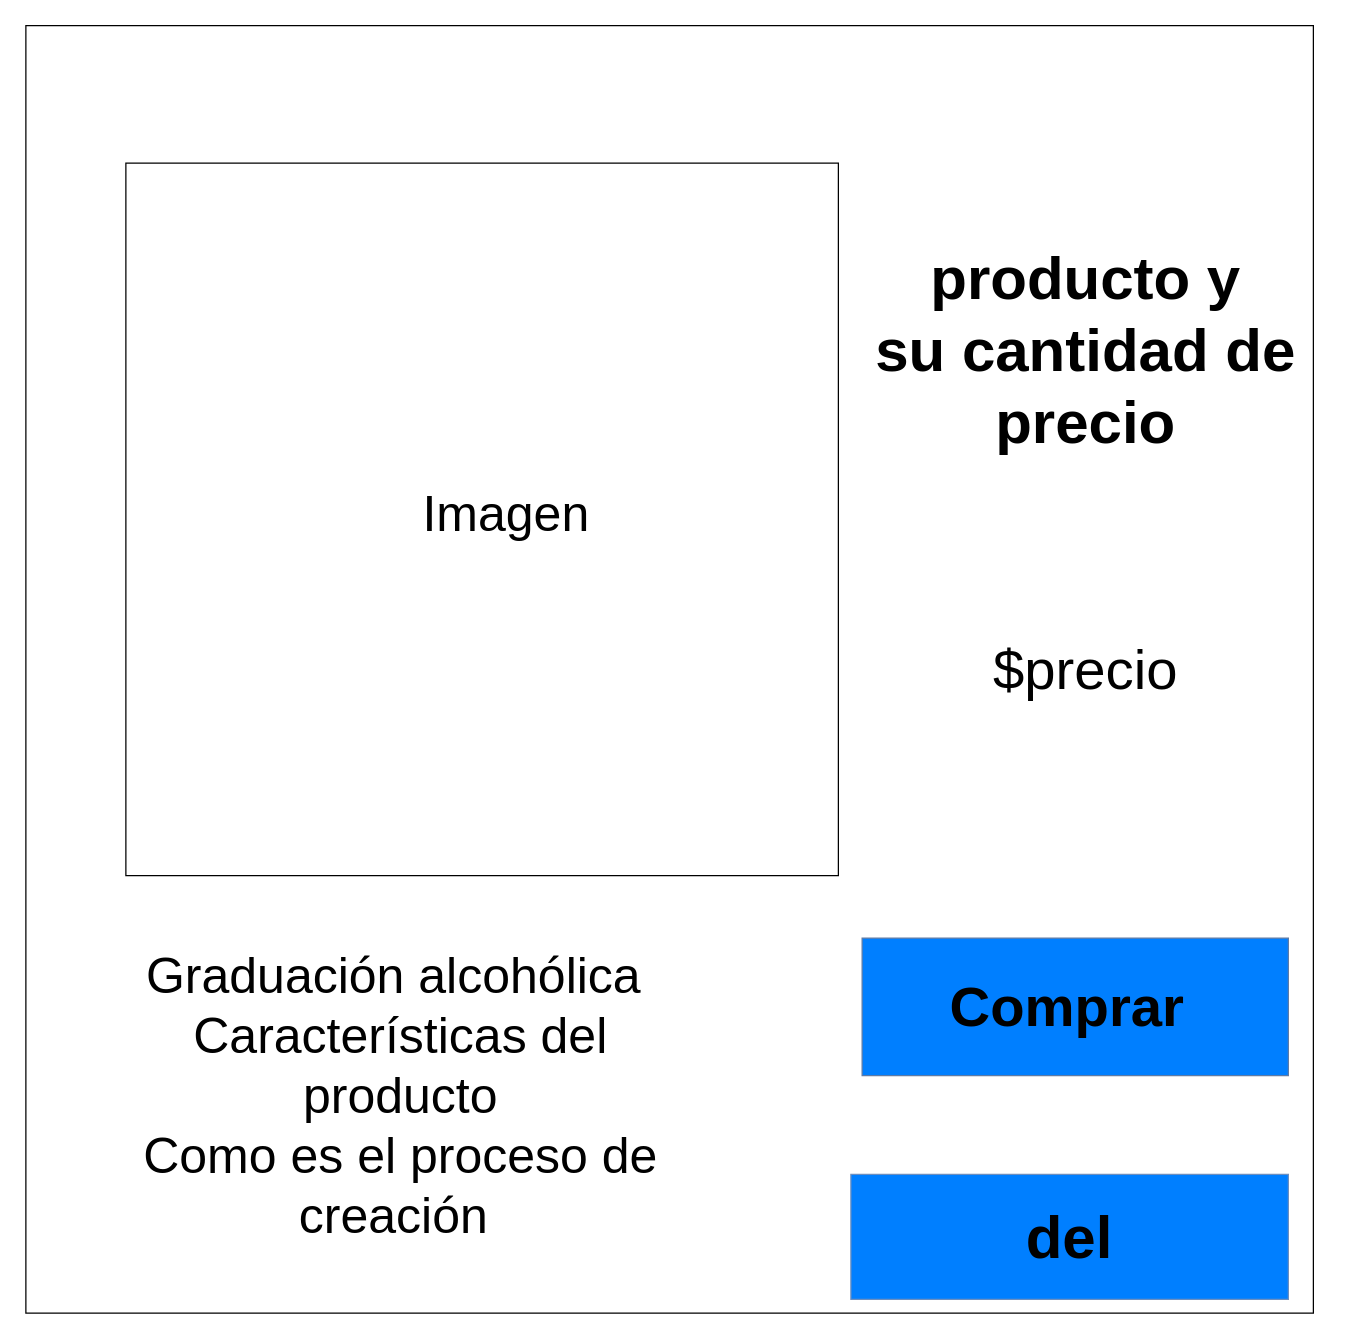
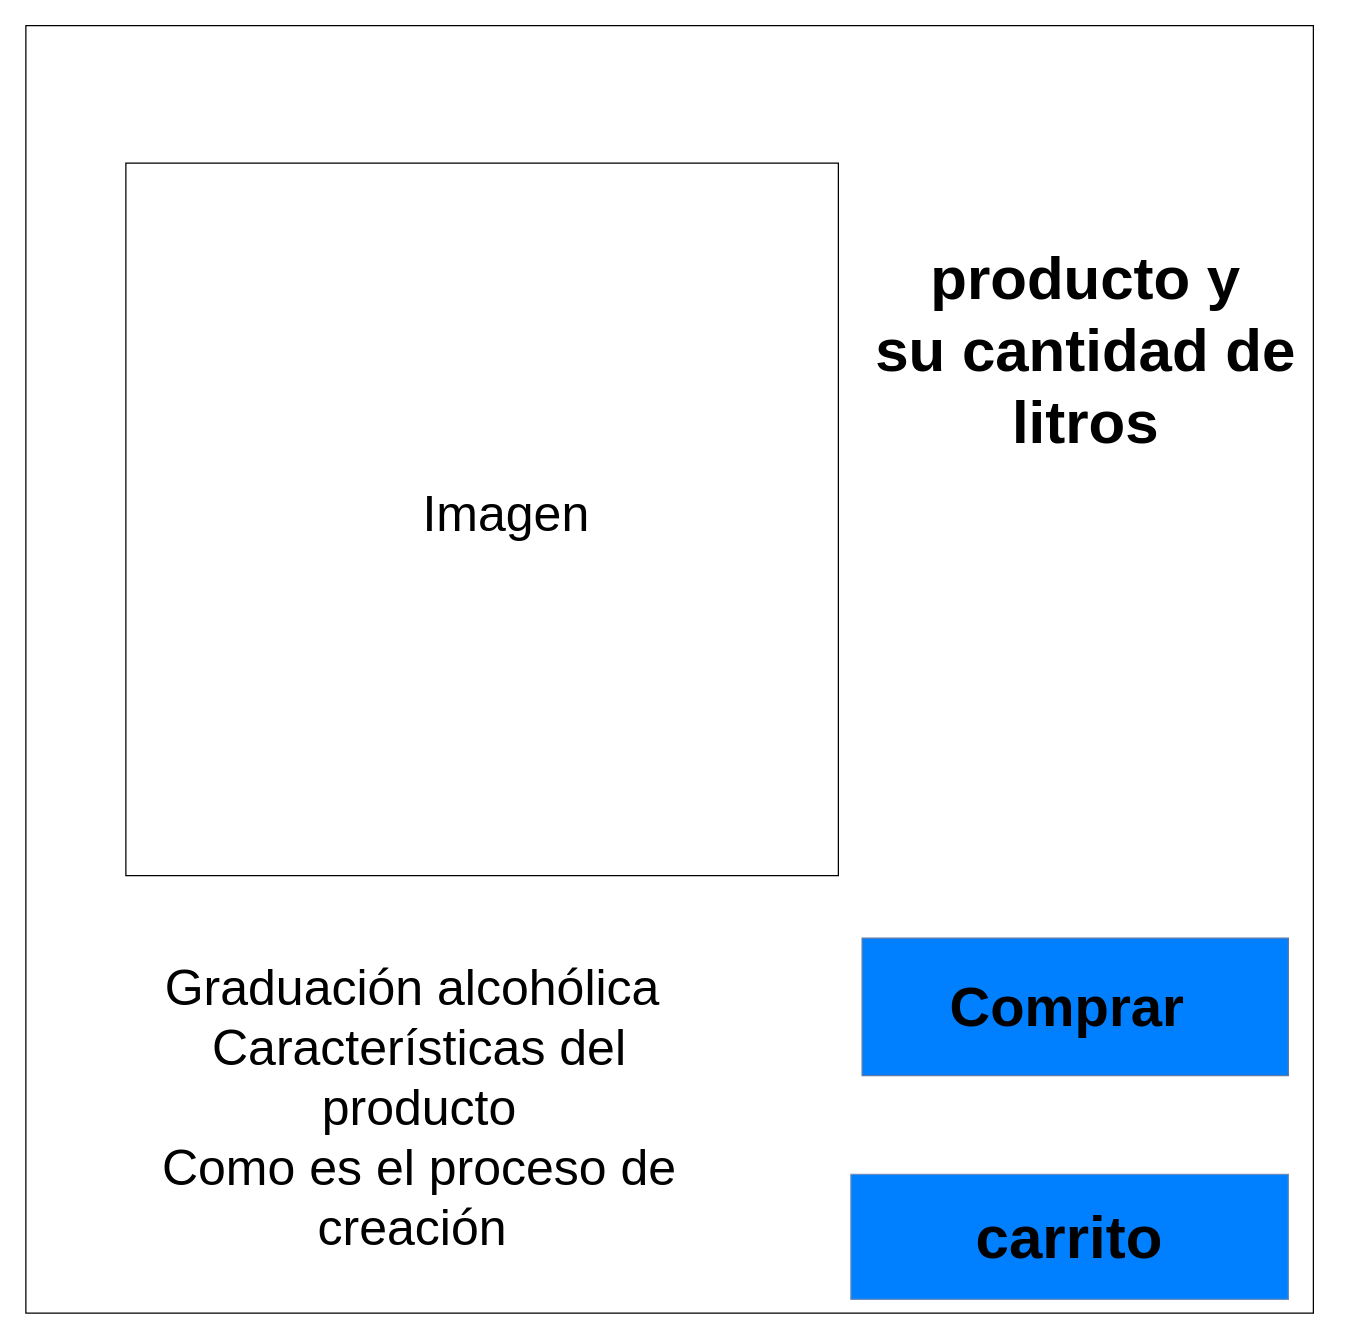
node "producto y su cantidad de precio": label "producto y su cantidad de precio" -> "producto y su cantidad de litros"
node "$precio": removed
node "Graduación alcohólica Características del producto Como es el proceso de creación": moved (401, 1094) -> (419, 1107)
node "del": label "del" -> "carrito"
